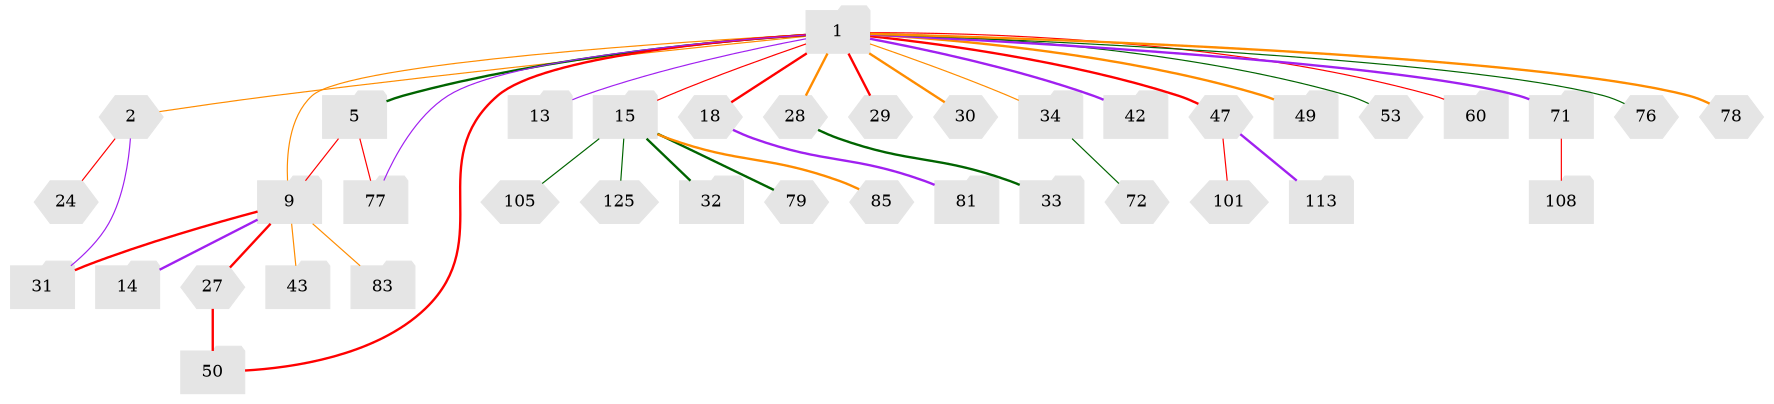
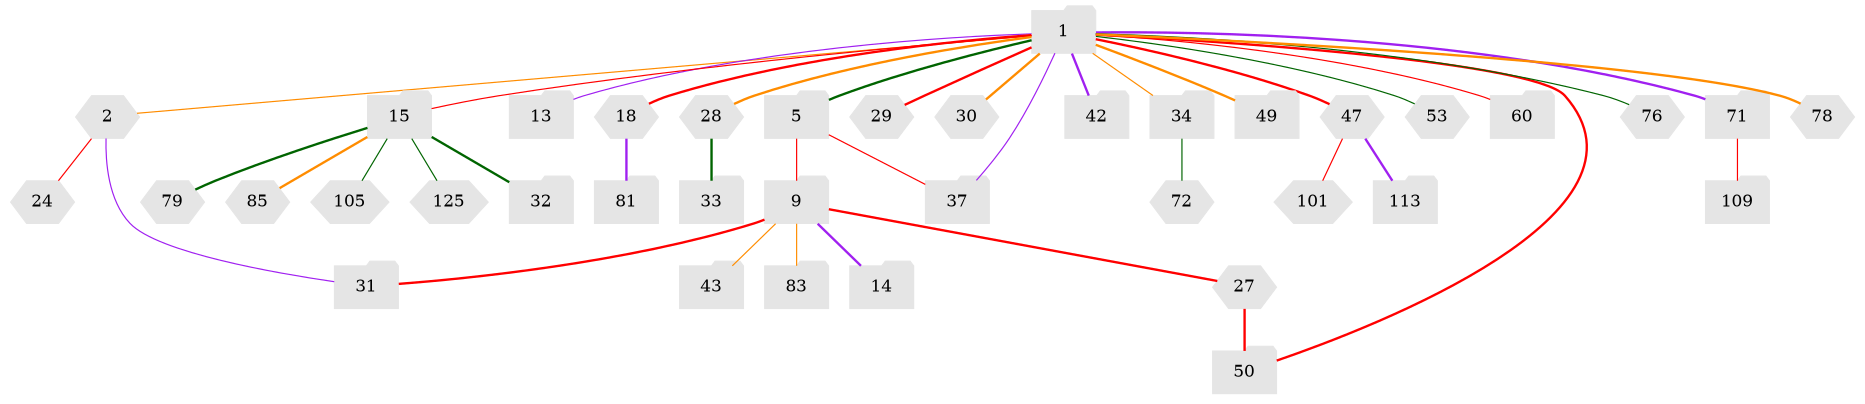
edge "1" -- "9": removed
node "77": label "77" -> "37"
node "108": label "108" -> "109"
